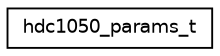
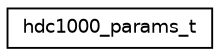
node "hdc1050_params_t": label "hdc1050_params_t" -> "hdc1000_params_t"
